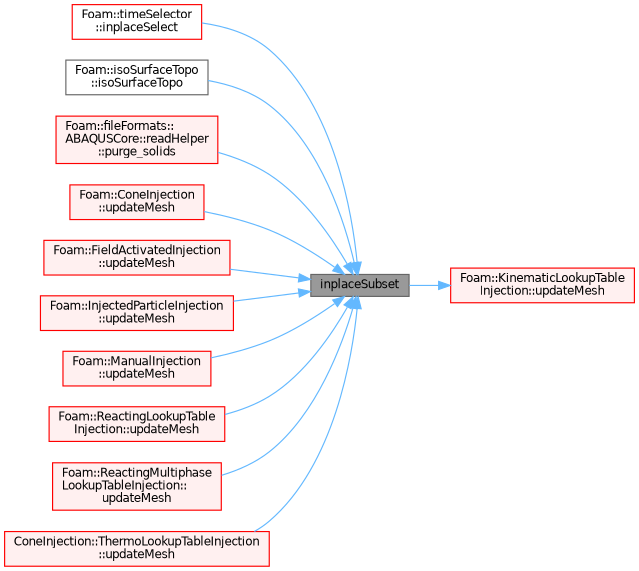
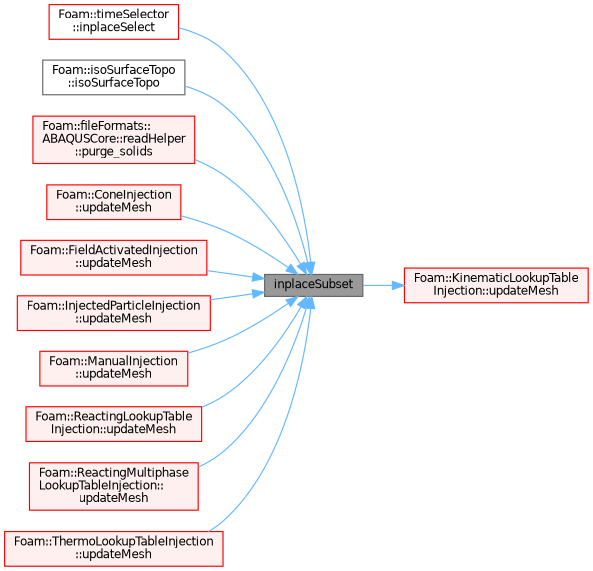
node "ConeInjection::ThermoLookupTableInjection ::updateMesh": label "ConeInjection::ThermoLookupTableInjection ::updateMesh" -> "Foam::ThermoLookupTableInjection ::updateMesh"
